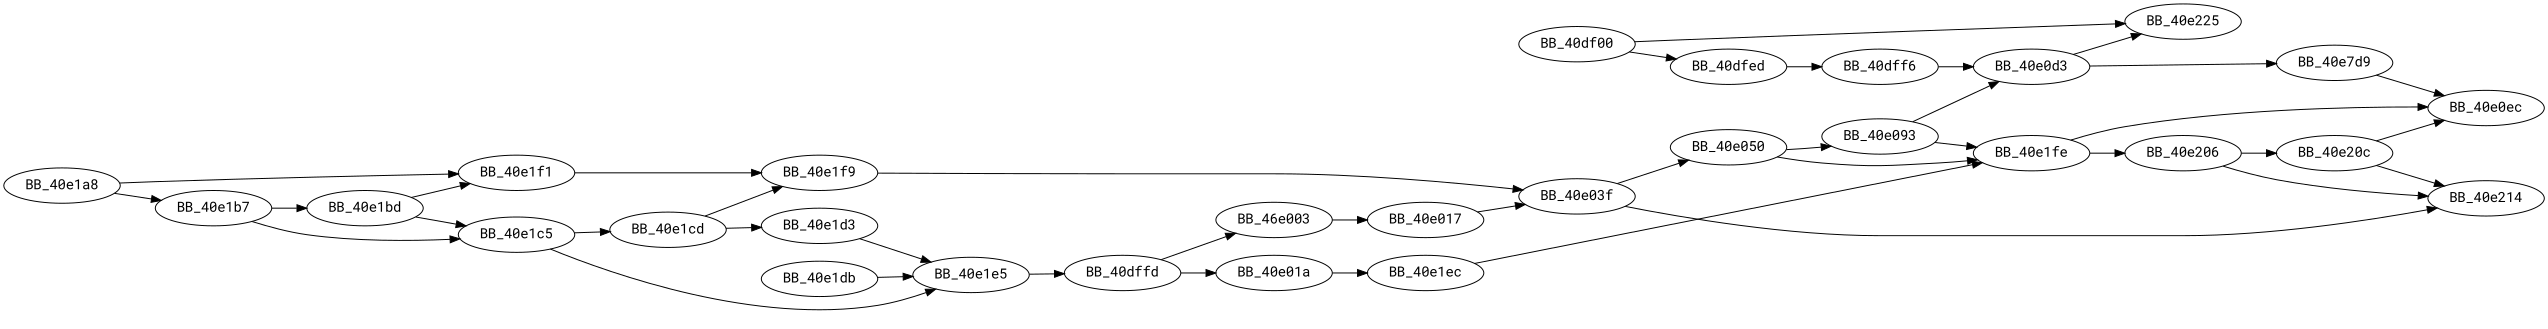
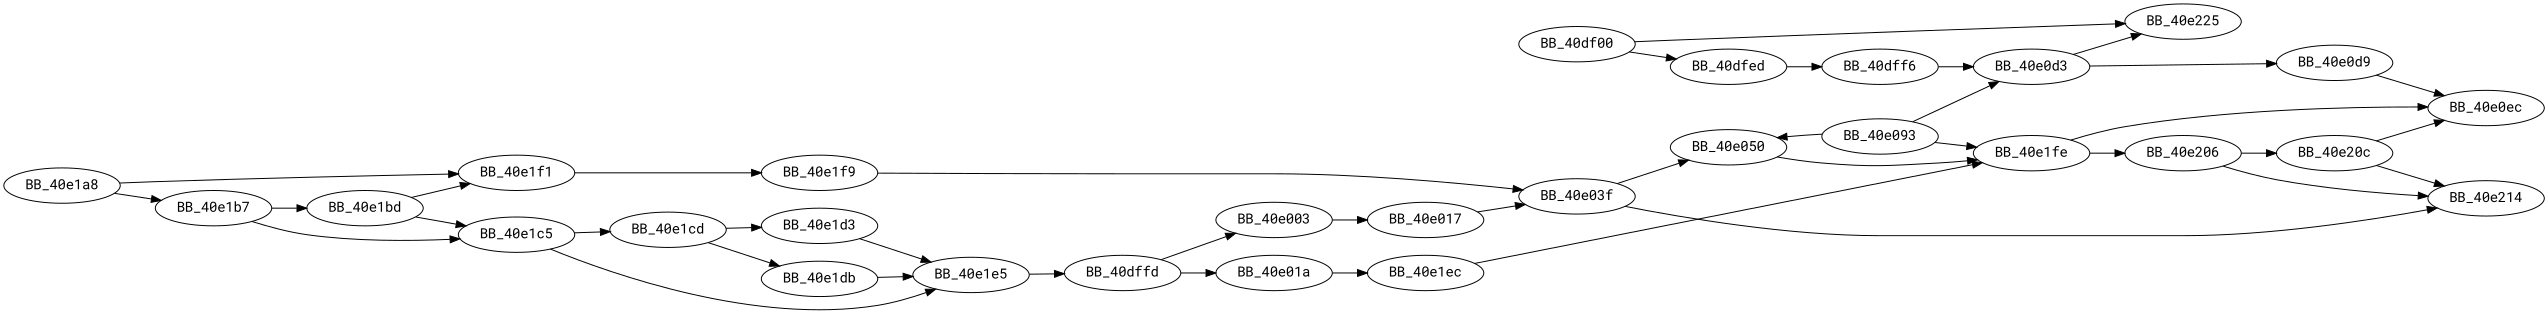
node "BB_40e7d9": label "BB_40e7d9" -> "BB_40e0d9"
edge "BB_40e050" -> "BB_40e093": reversed
edge "BB_40e1cd" -> "BB_40e1f9": now "BB_40e1cd" -> "BB_40e1db"
node "BB_46e003": label "BB_46e003" -> "BB_40e003"
